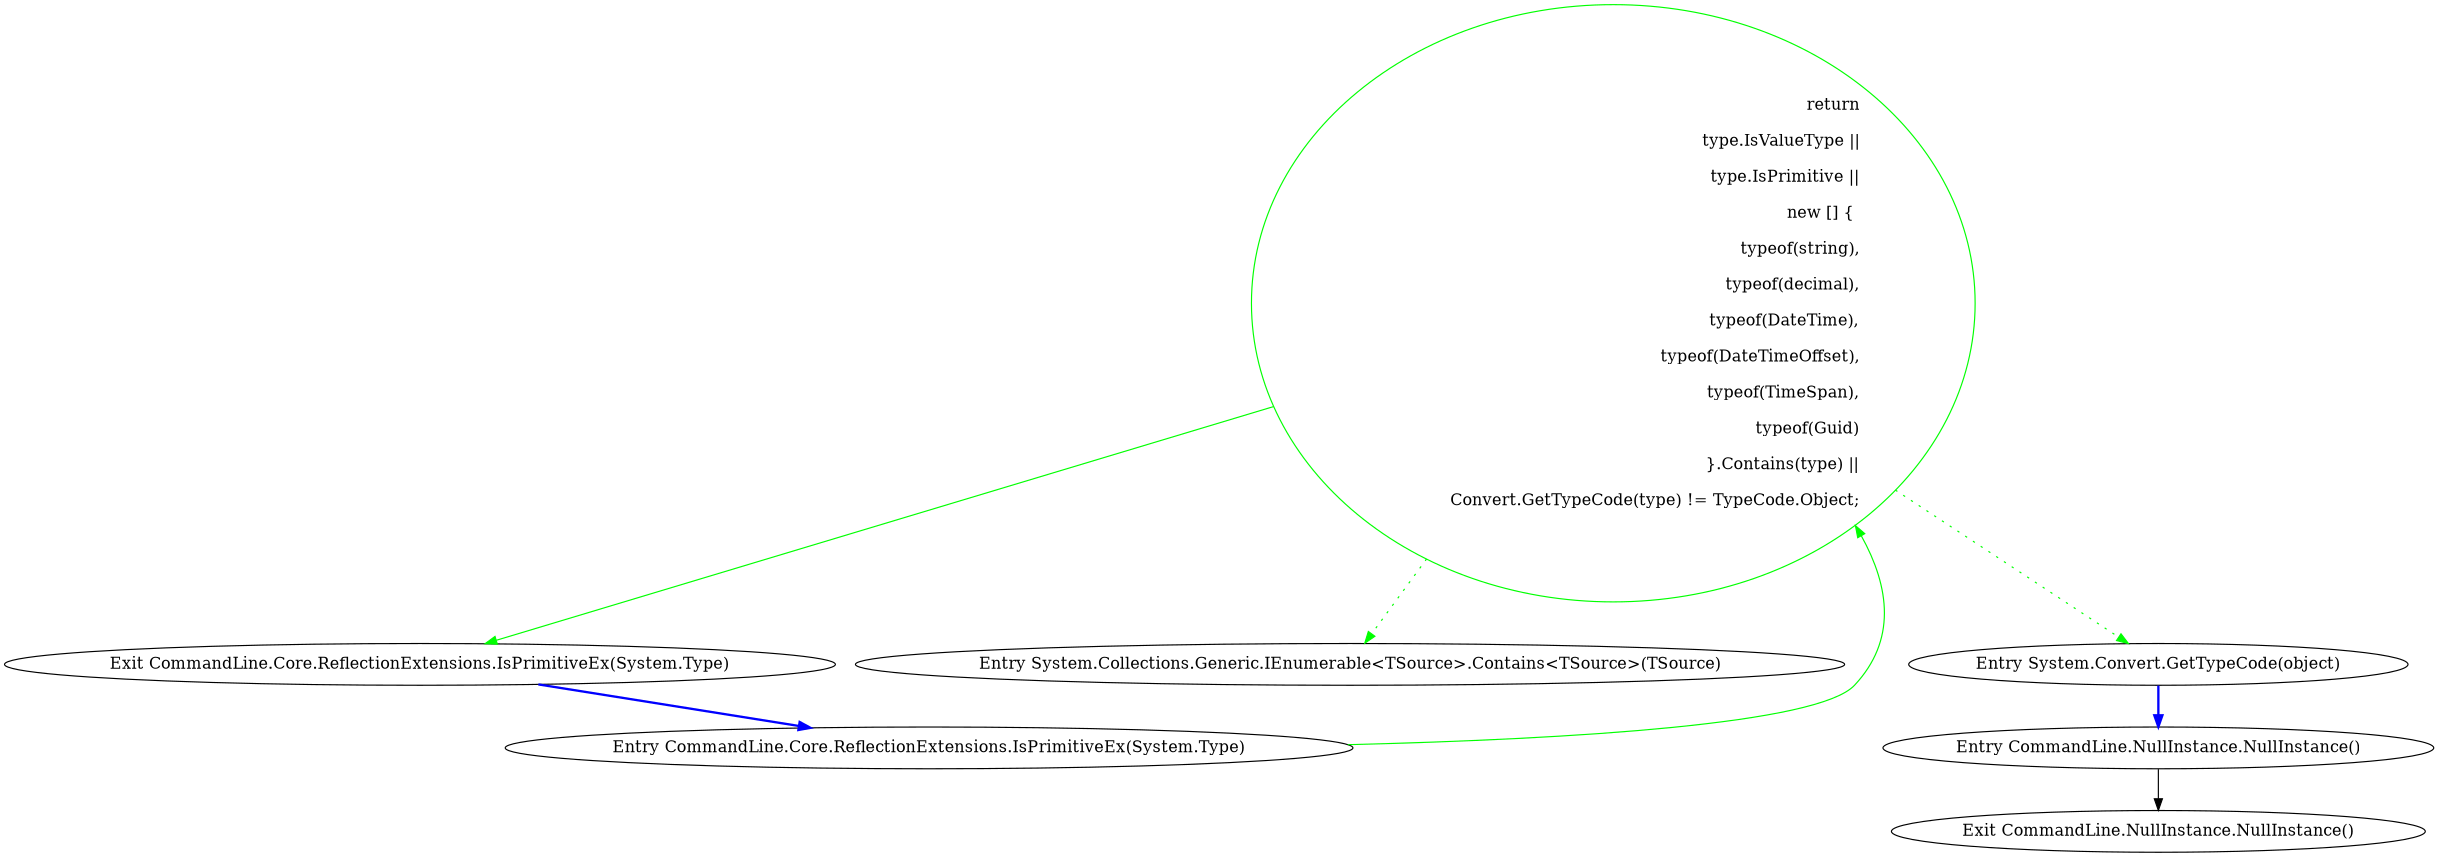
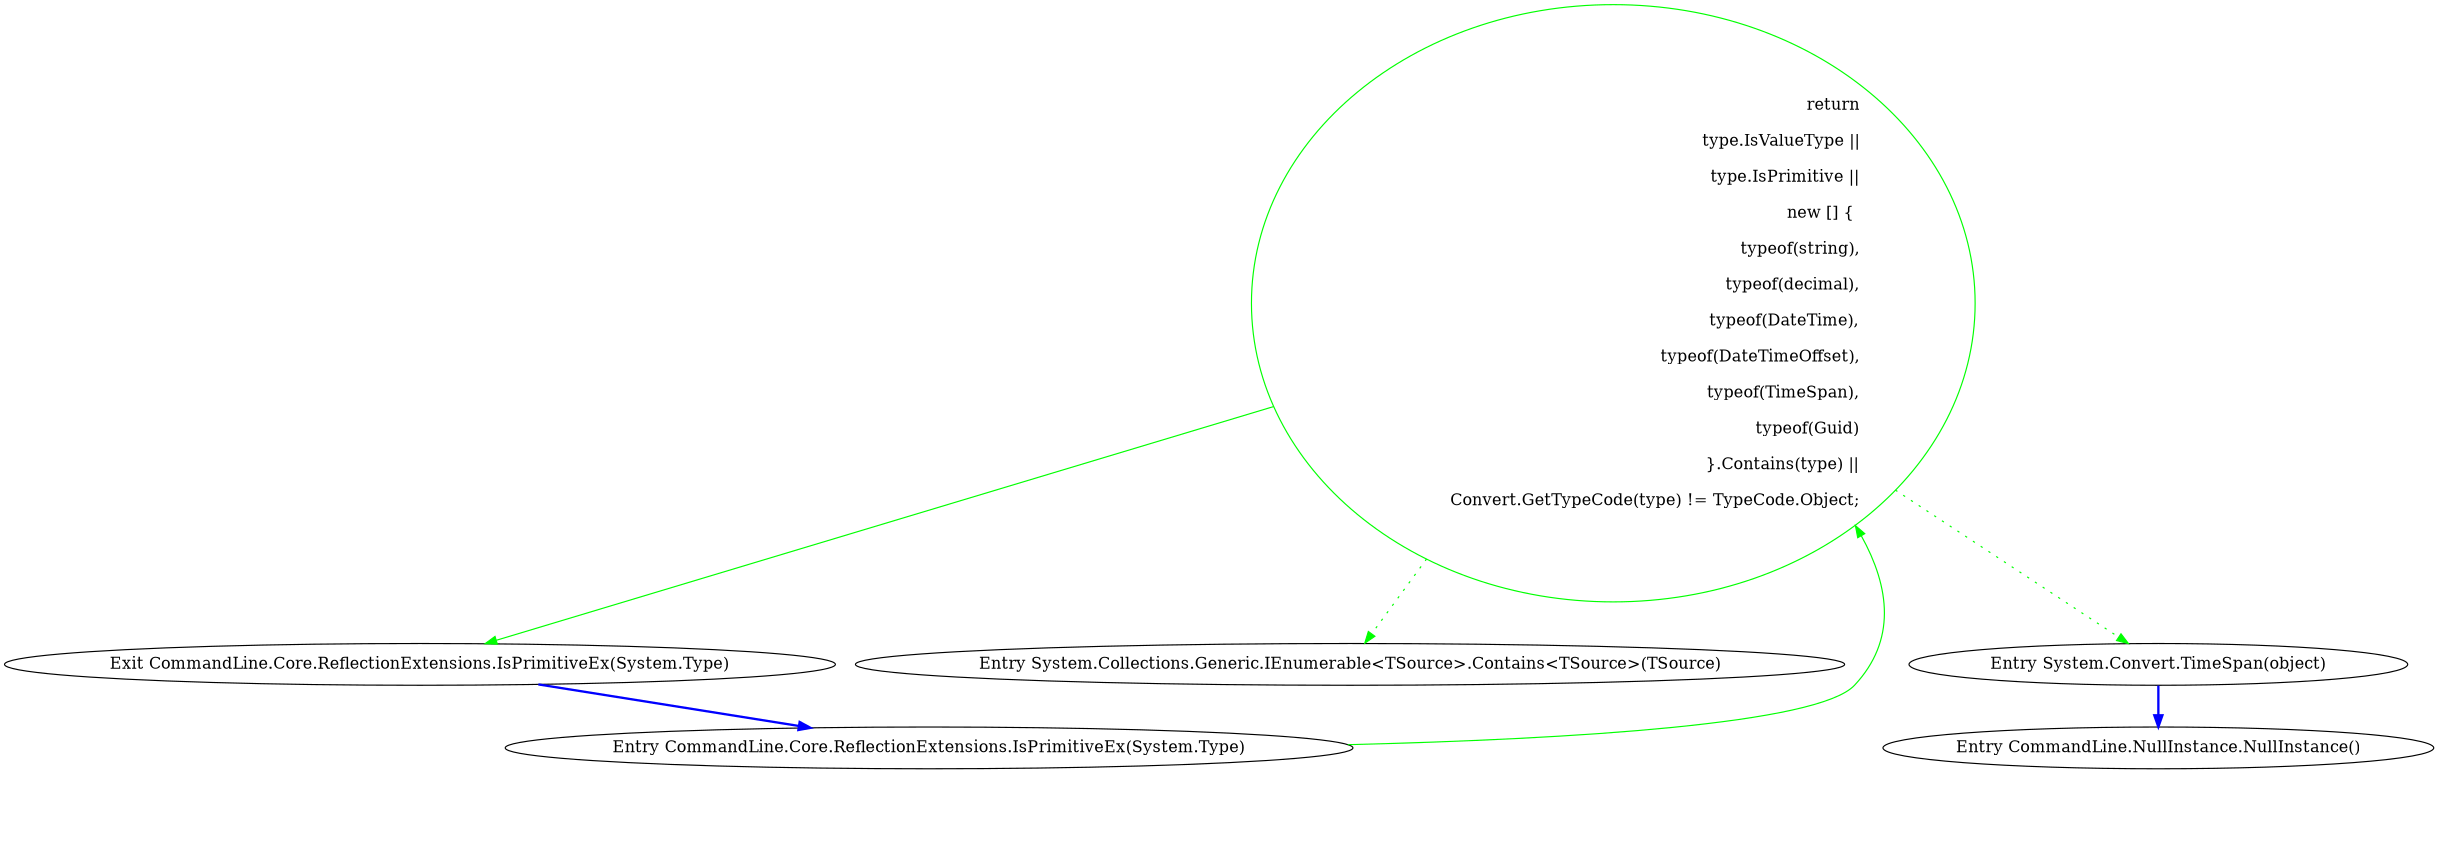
node "Entry System.Convert.GetTypeCode(object)": label "Entry System.Convert.GetTypeCode(object)" -> "Entry System.Convert.TimeSpan(object)"
node "Exit CommandLine.NullInstance.NullInstance()": removed
